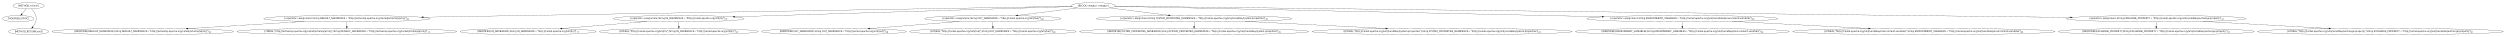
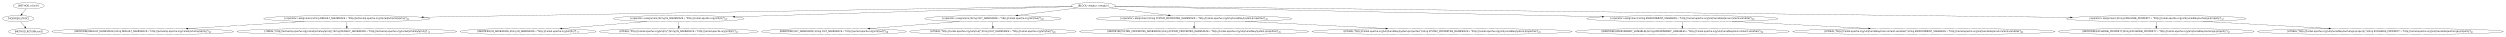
edge "(METHOD,<clinit>)" -> "(METHOD_RETURN,void)": now "(MODIFIER,STATIC)" -> "(METHOD_RETURN,void)"
